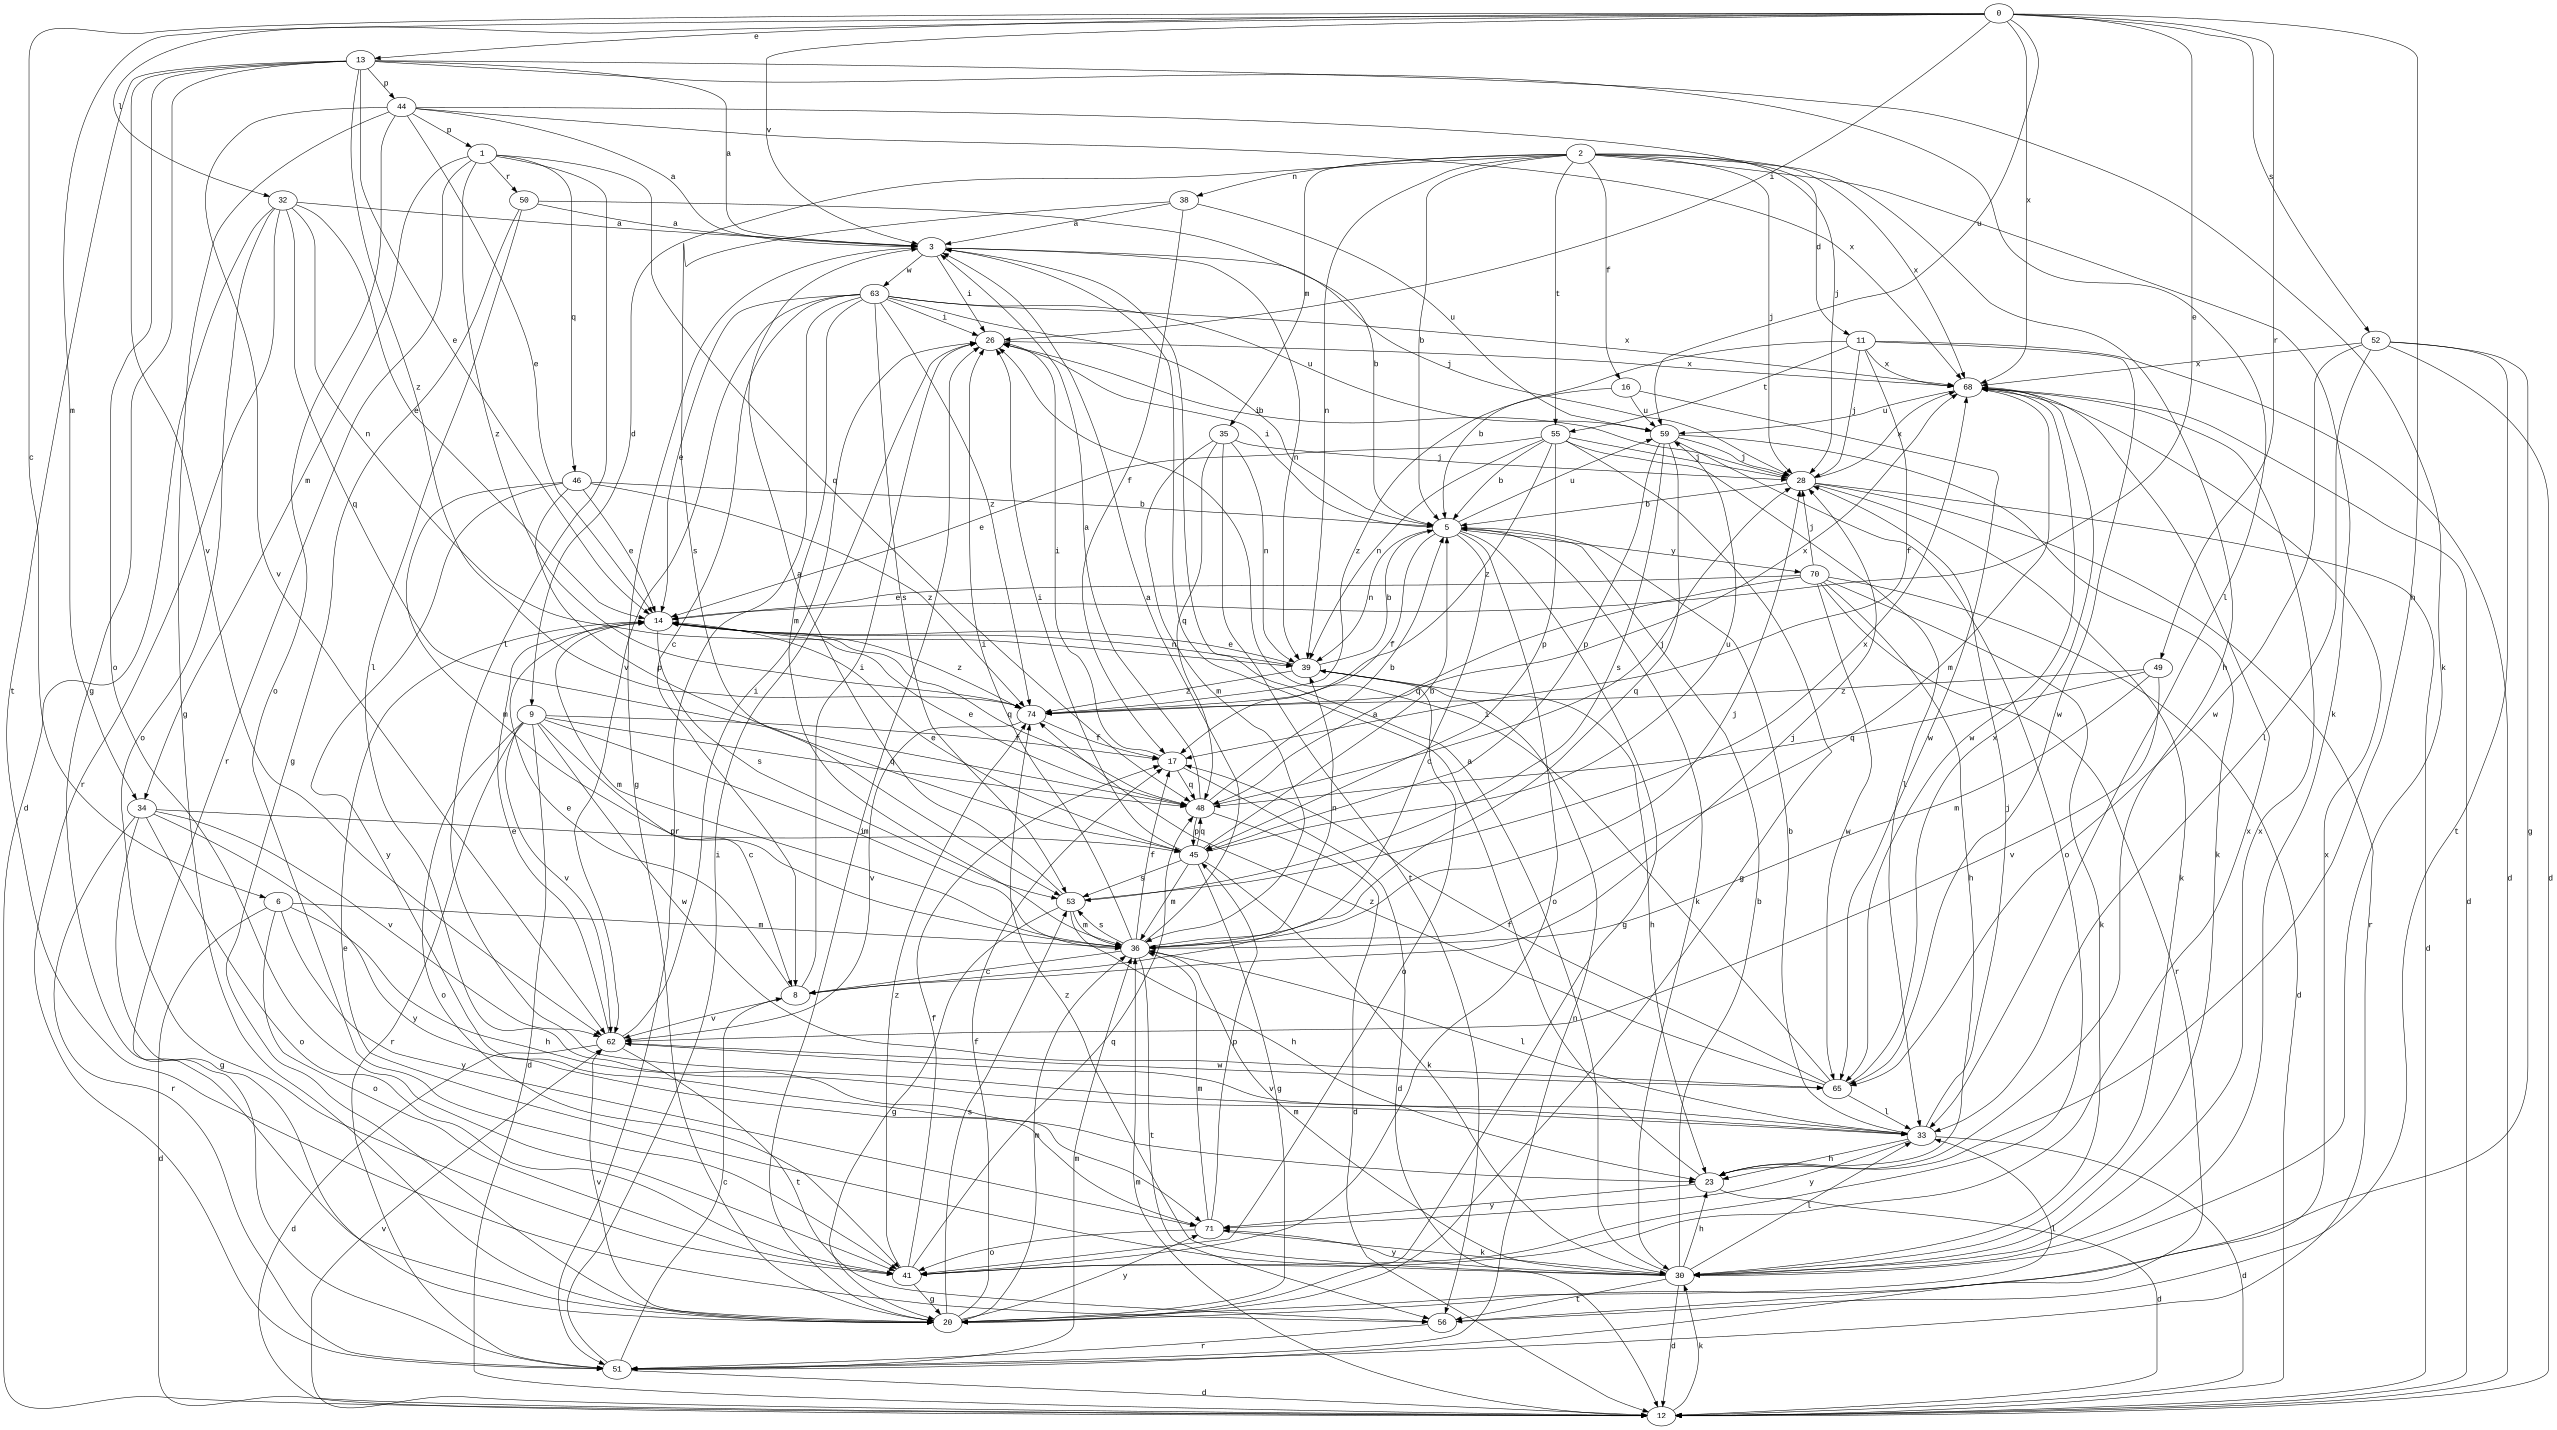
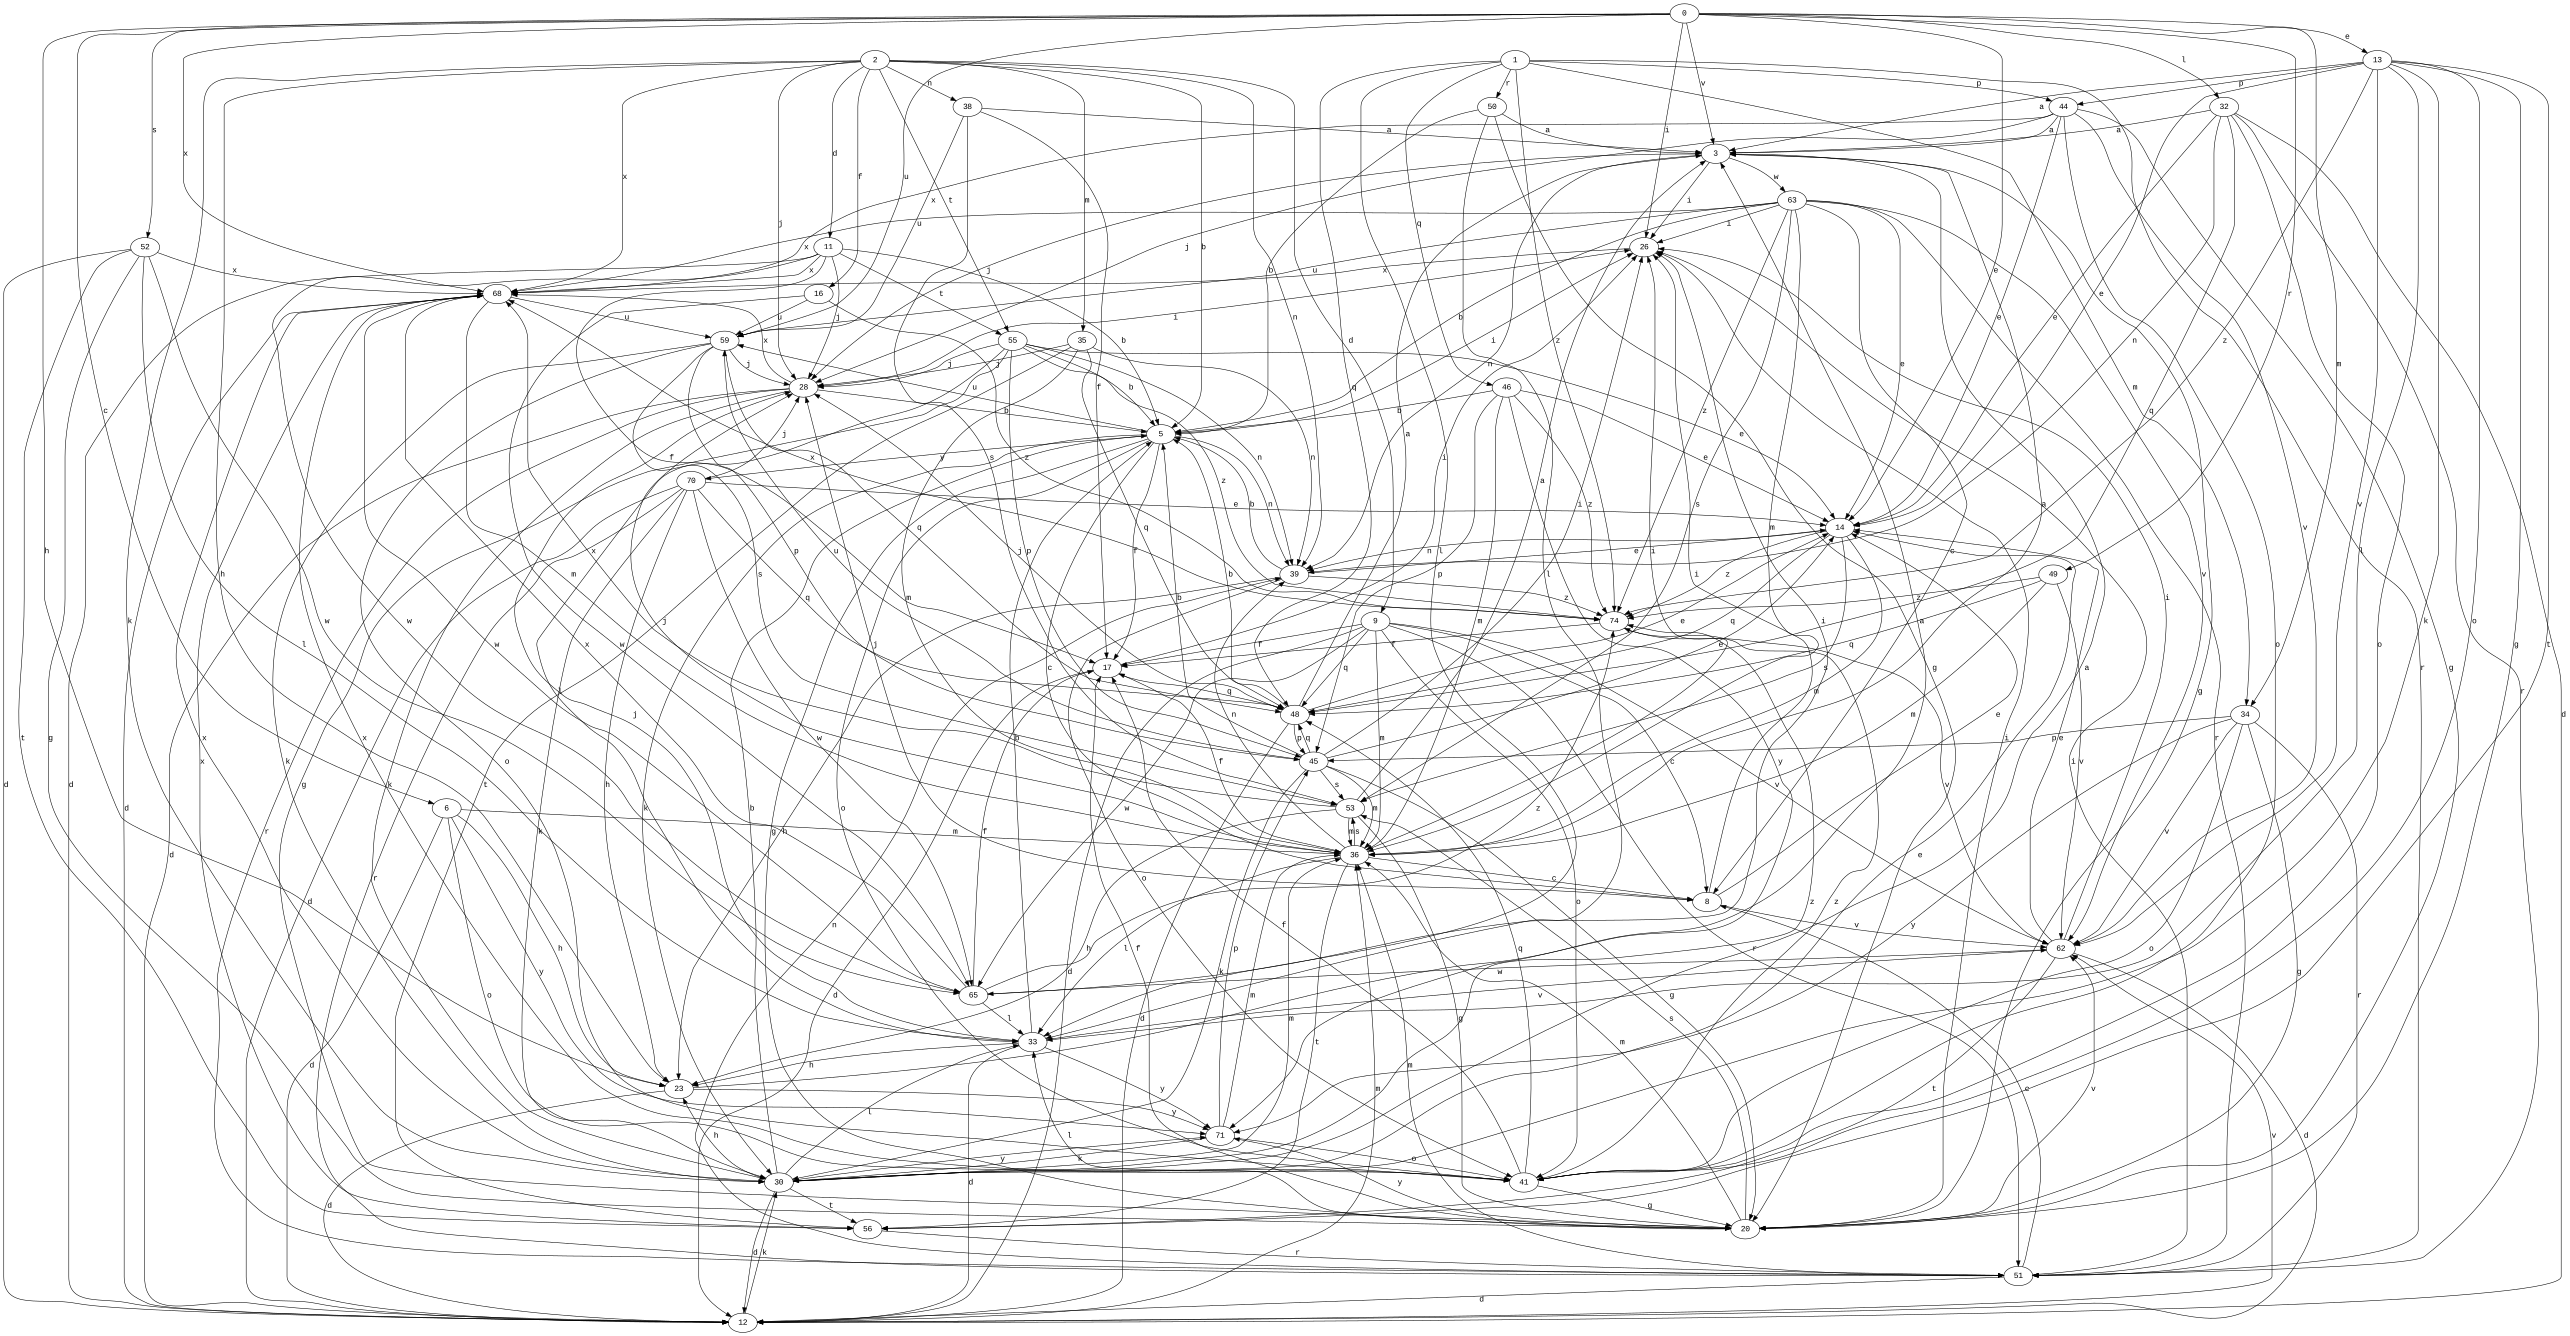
edge "44" -> "1": reversed
edge "59" -> "36": now "59" -> "48"
